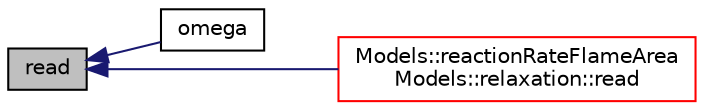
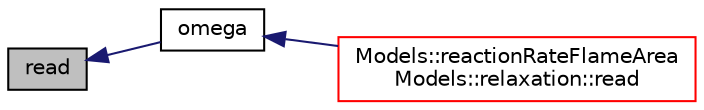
edge "Models::reactionRateFlameArea Models::relaxation::read" -> "read": now "Models::reactionRateFlameArea Models::relaxation::read" -> "omega"
